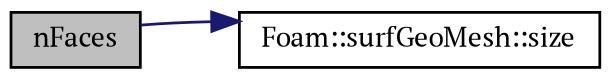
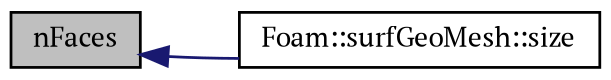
edge "nFaces" -> "Foam::surfGeoMesh::size": reversed
